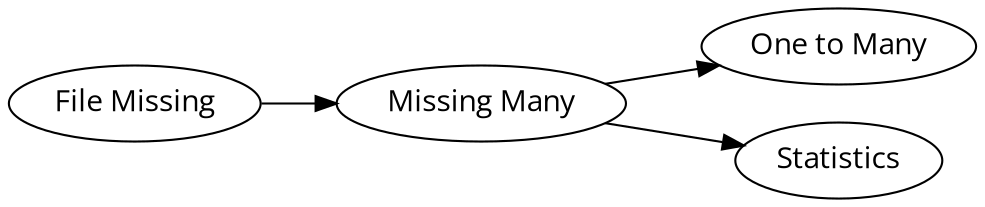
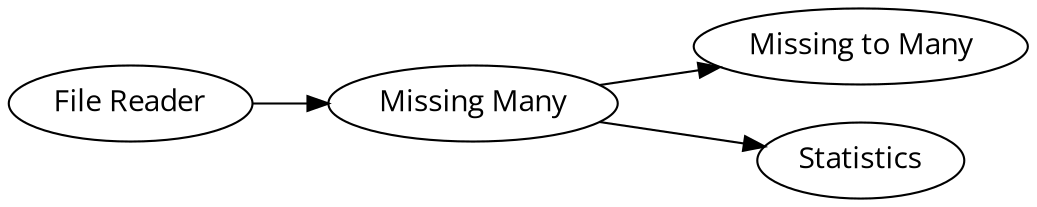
node "One to Many": label "One to Many" -> "Missing to Many"
node "File Missing": label "File Missing" -> "File Reader"
